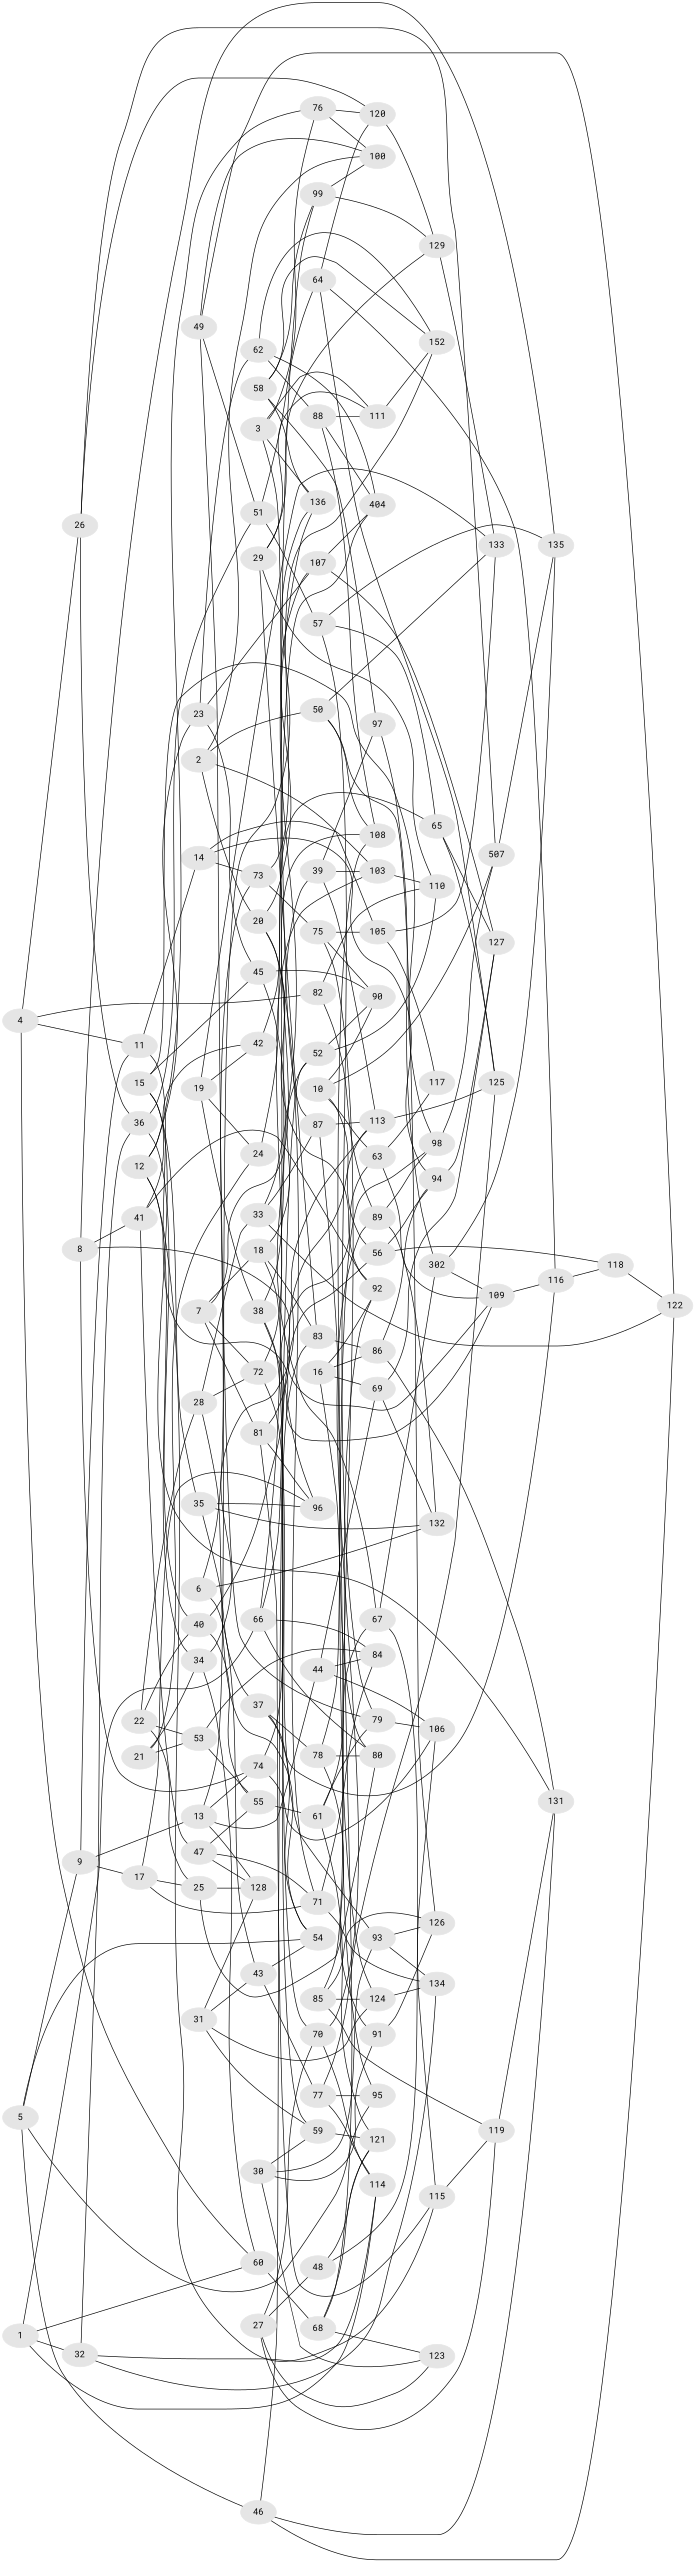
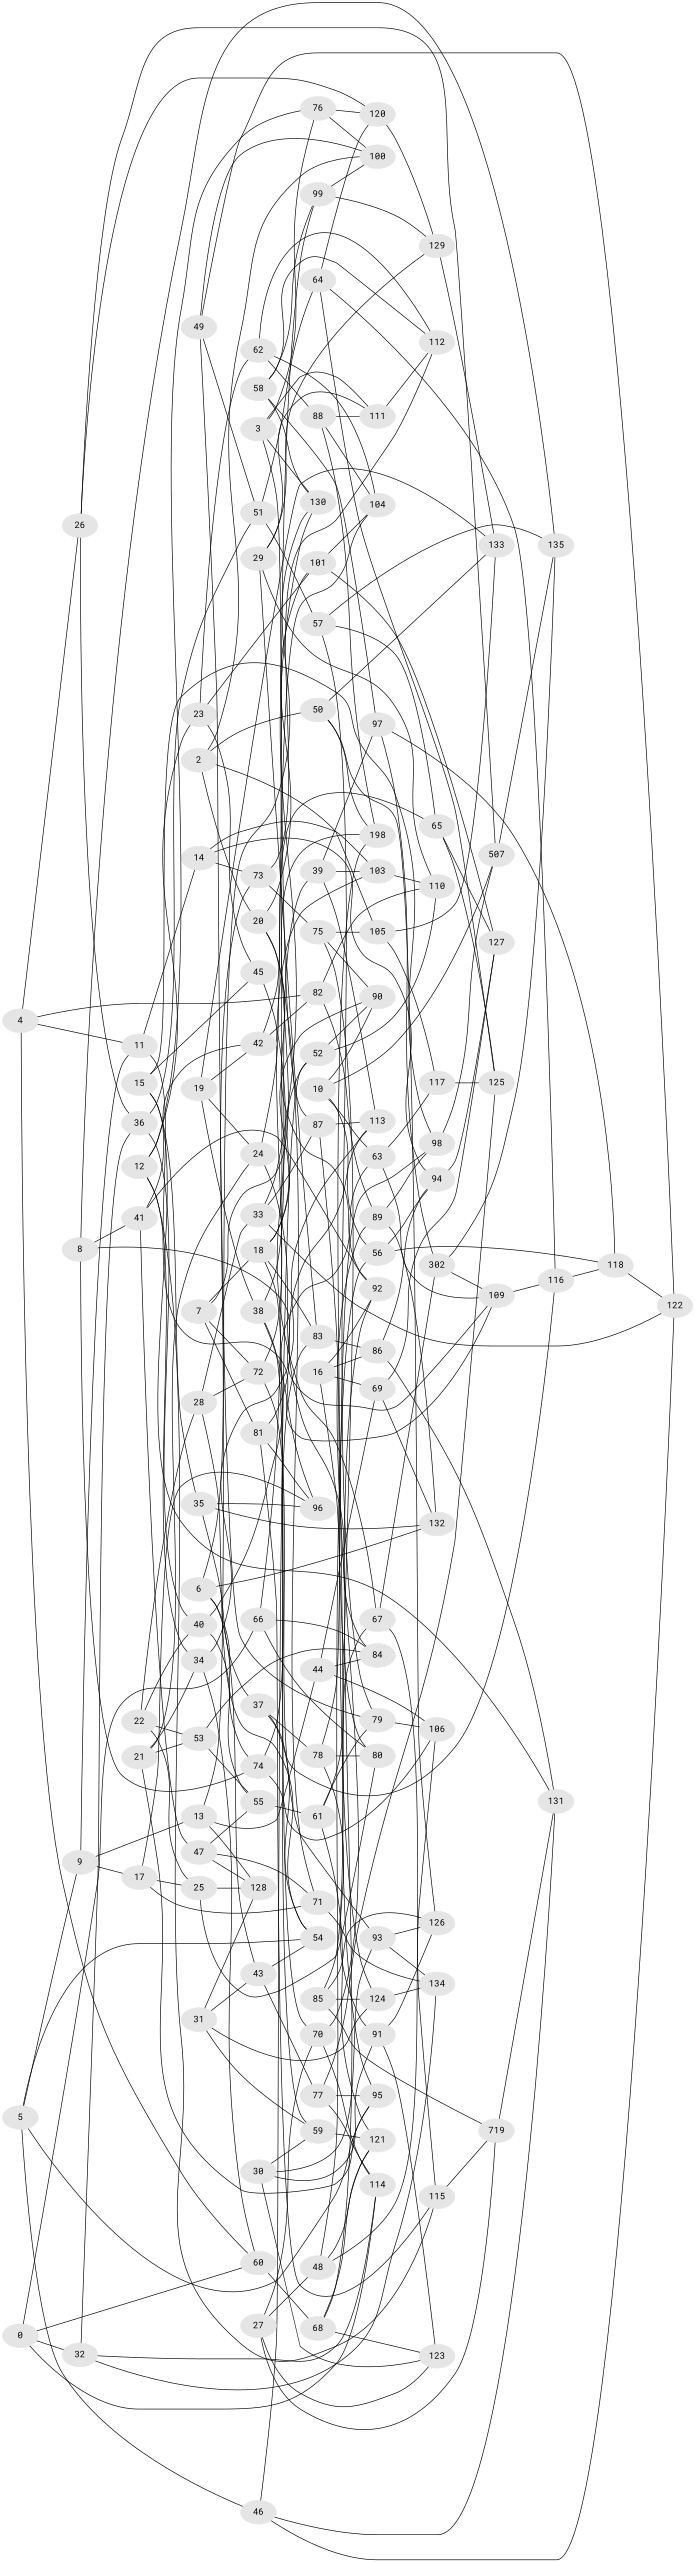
node "152": label "152" -> "112"
node "136": label "136" -> "130"
node "404": label "404" -> "104"
node "107": label "107" -> "101"
node "108": label "108" -> "198"
edge "97" -- "118": added
edge "45" -- "90": now "18" -- "90"
edge "82" -- "42": added
edge "125" -- "113": now "125" -- "117"
edge "56" -- "66": now "56" -- "48"
edge "74" -- "13": now "74" -- "6"
edge "84" -- "71": now "84" -- "24"
edge "21" -- "95": added
node "119": label "119" -> "719"
edge "91" -- "123": added
node "1": label "1" -> "0"
